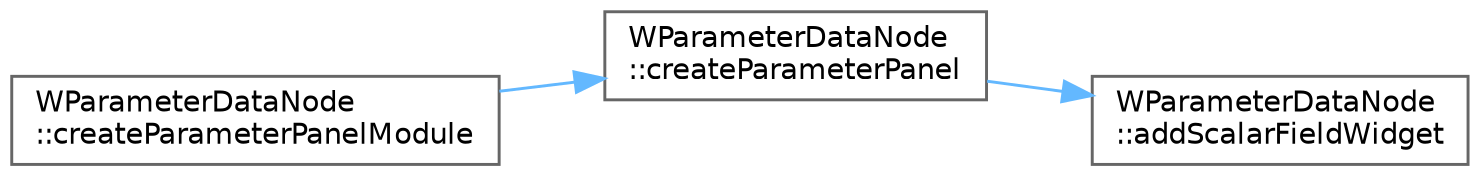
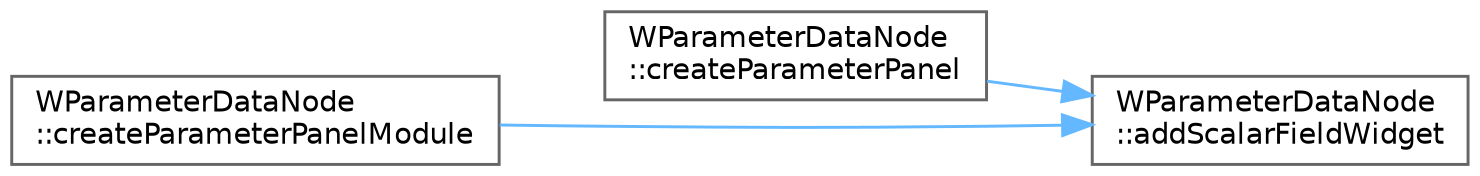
edge "WParameterDataNode ::createParameterPanelModule" -> "WParameterDataNode ::createParameterPanel": now "WParameterDataNode ::createParameterPanelModule" -> "WParameterDataNode ::addScalarFieldWidget"
